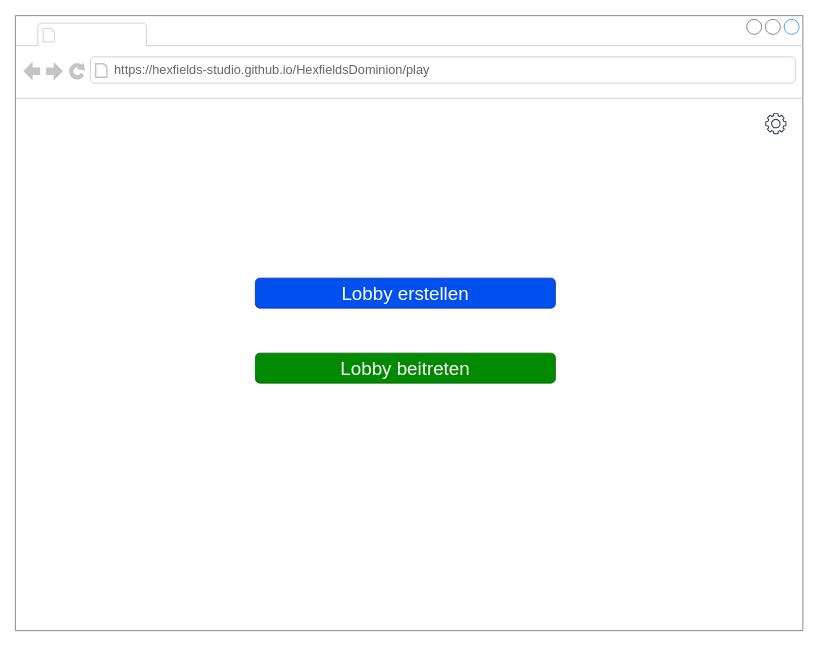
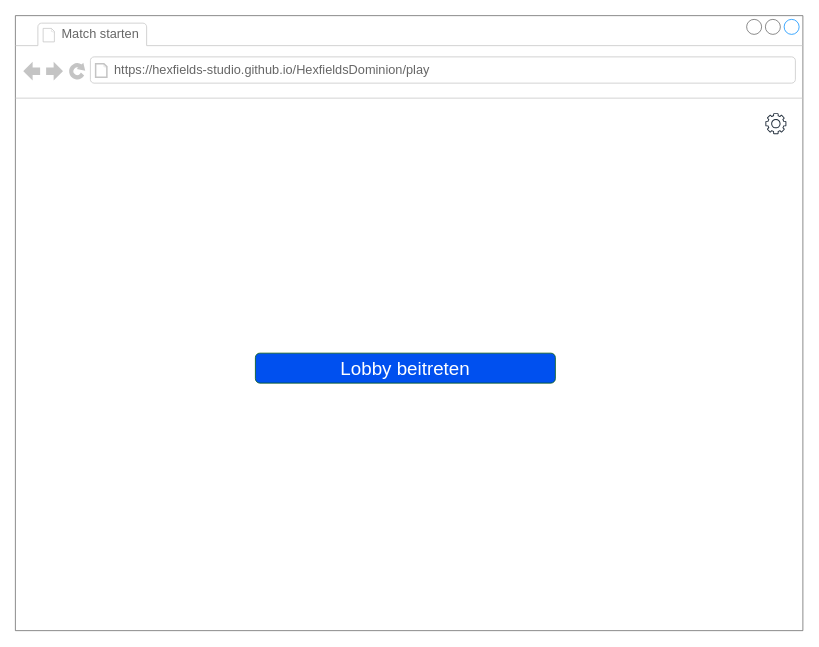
node "Match starten": added
node "Lobby erstellen": removed
node "Lobby beitreten": fillcolor #008a00 -> #0050ef
